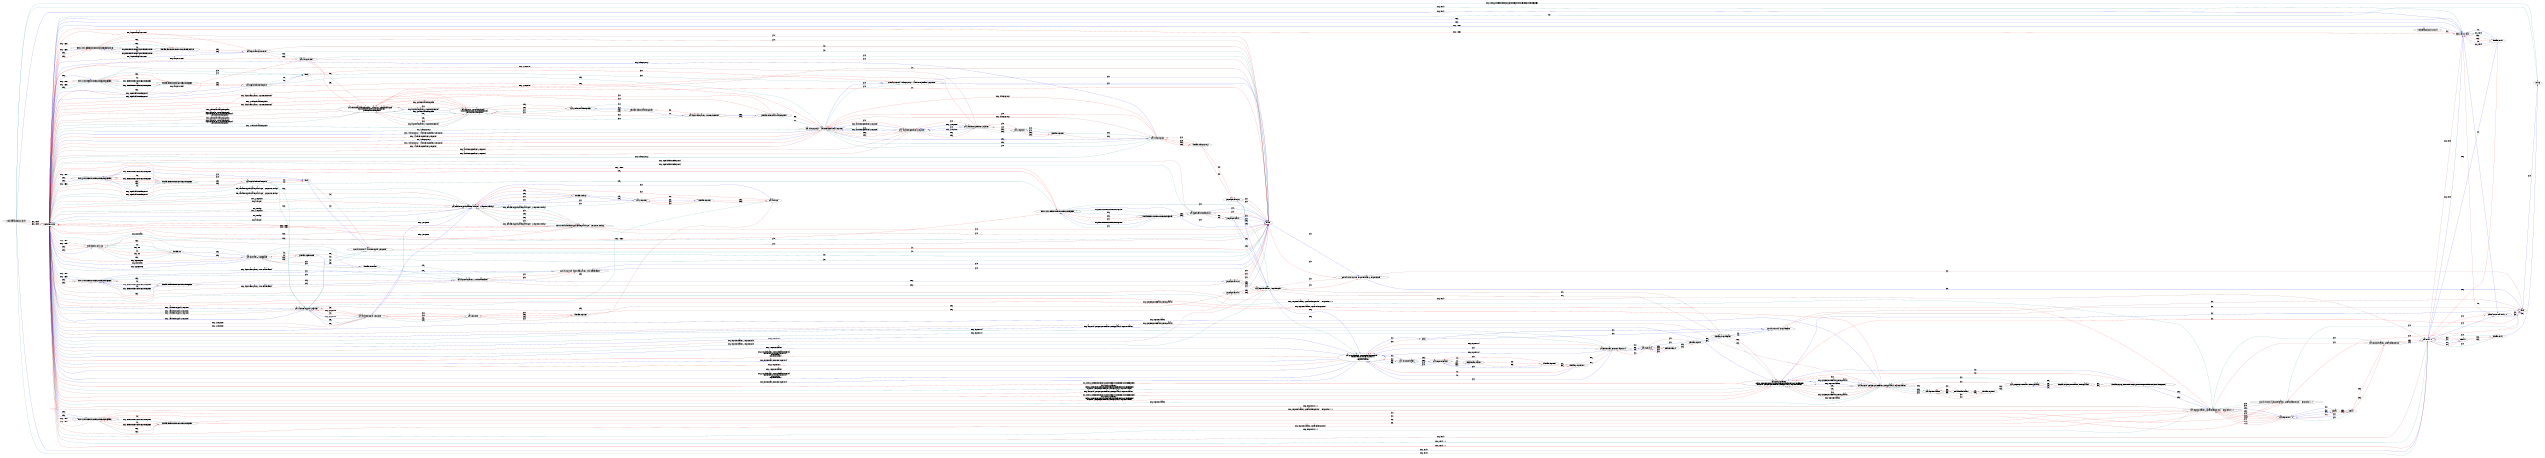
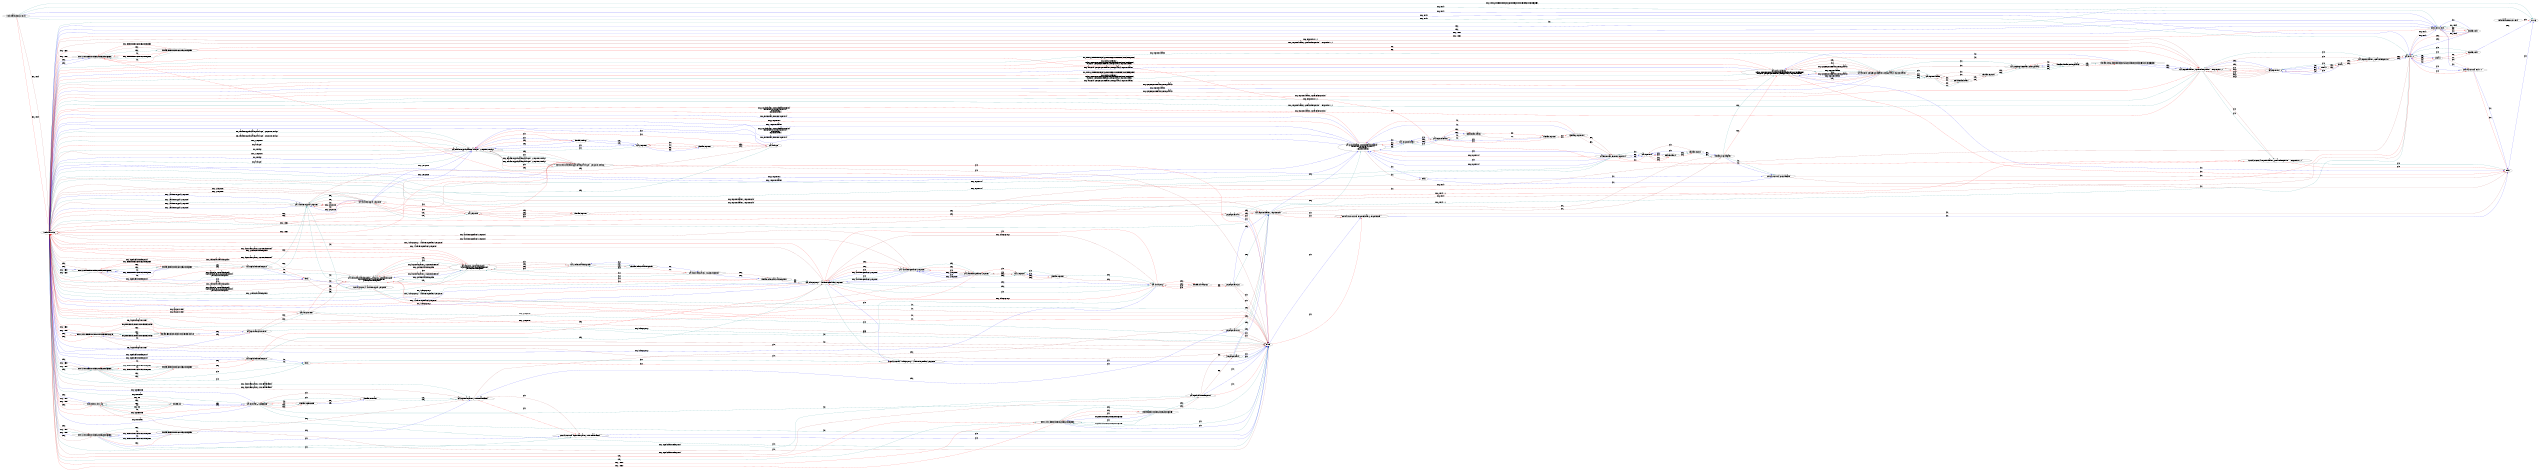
edge "(MethodParameterOut,int result)" -> "(Return,return result;)": now "(MethodParameterOut,int result)" -> "1000103"
node "(Call,!is_https_proxy_)": label "(Call,!is_https_proxy_)" -> "(Call,!is_url_proxy_)"
node "(Identifier,is_https_proxy_)": label "(Identifier,is_https_proxy_)" -> "(Identifier,is_load_proxy_)"
node "(Identifier,HttpResponseHeaders::NetLogCallback)": label "(Identifier,HttpResponseHeaders::NetLogCallback)" -> "(Identifier,Identifier::NetLogCallback)"
